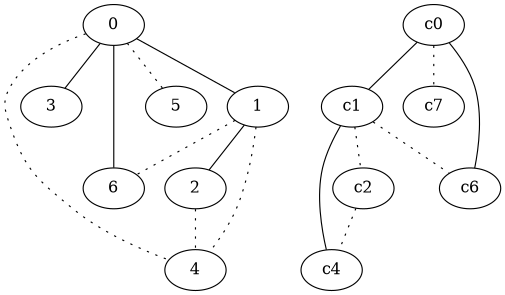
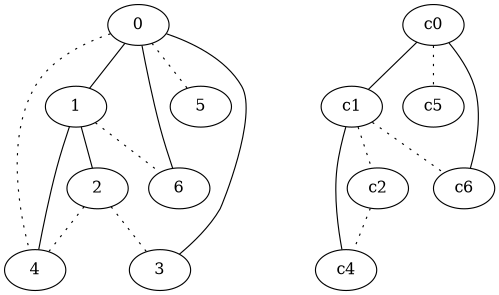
node "c7": label "c7" -> "c5"
edge "1" -- "4": style dotted -> solid
edge "2" -- "3": added
